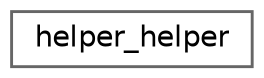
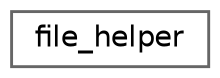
node "helper_helper": label "helper_helper" -> "file_helper"
